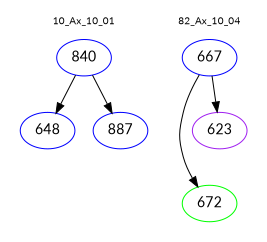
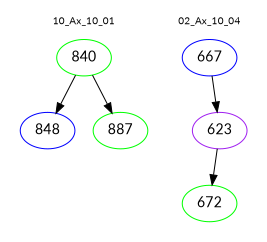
cluster "82_Ax_10_04": label "82_Ax_10_04" -> "02_Ax_10_04"
node "840": color blue -> green
edge "667" -> "672": now "623" -> "672"
node "648": label "648" -> "848"
node "887": color blue -> green
